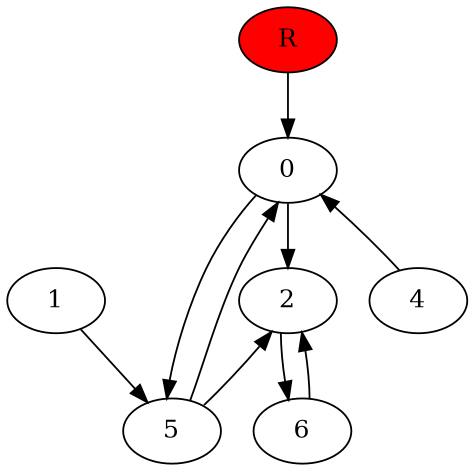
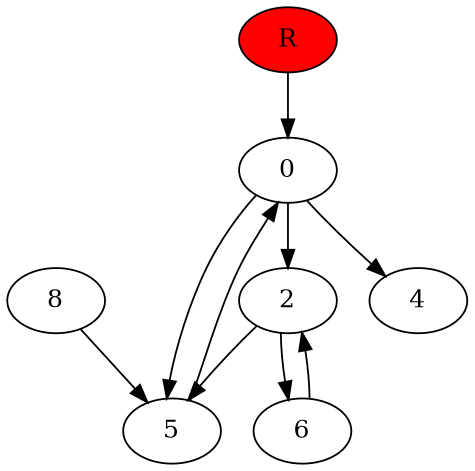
edge "4" -> "0": reversed
node "1": label "1" -> "8"
edge "5" -> "2": reversed
